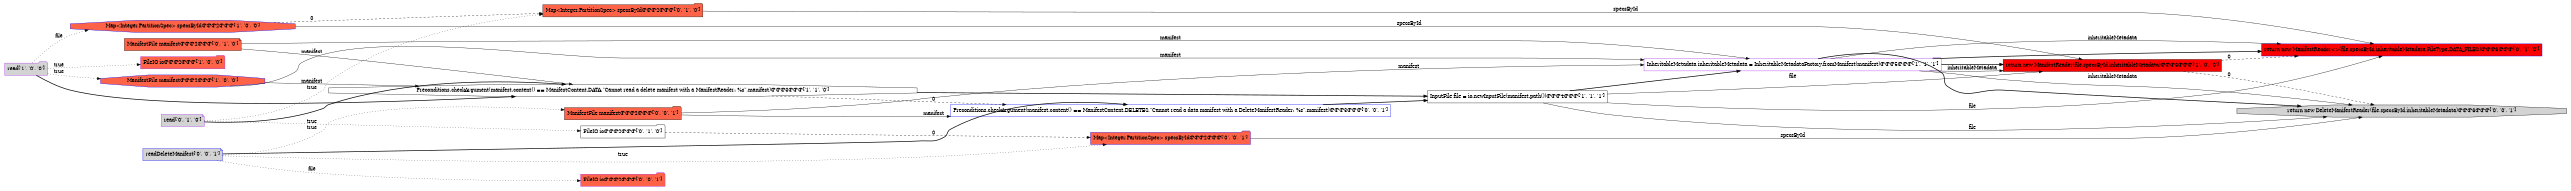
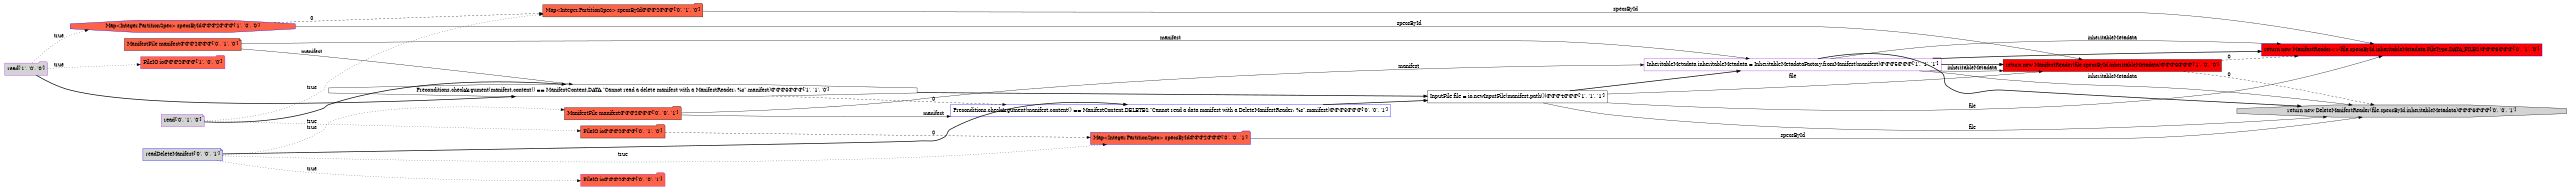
edge "read['1', '0', '0']" -> "Map<Integer,PartitionSpec> specsById@@@2@@@['1', '0', '0']": label "file" -> "true"
node "ManifestFile manifest@@@2@@@['1', '0', '0']": removed
node "FileIO io@@@2@@@['0', '1', '0']": fillcolor white -> tomato
edge "readDeleteManifest['0', '0', '1']" -> "FileIO io@@@2@@@['0', '0', '1']": label "file" -> "true"
